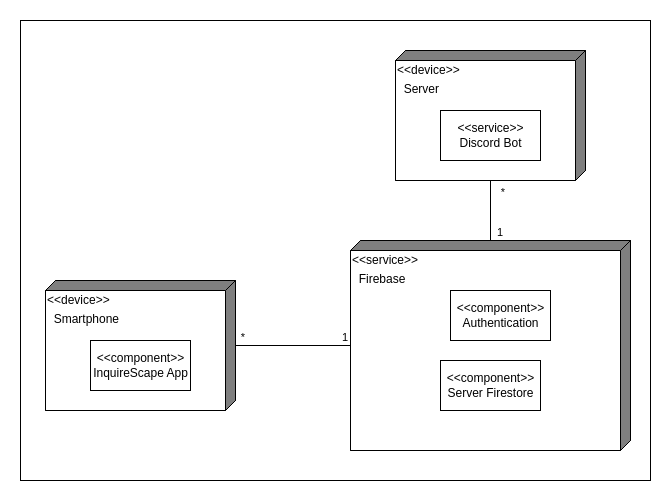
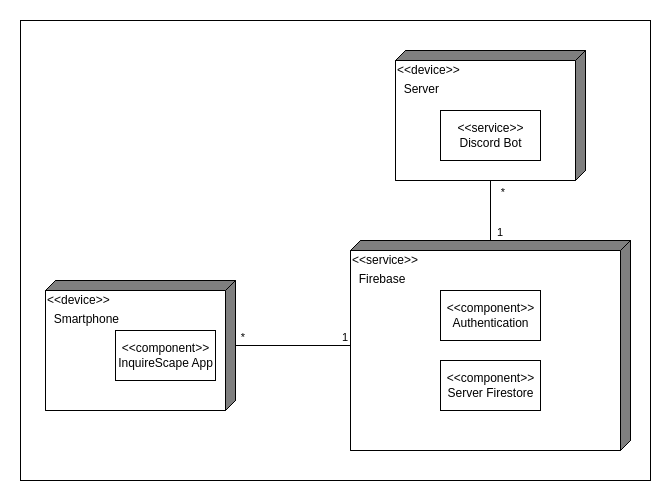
node "<<component>> Authentication": moved (501, 316) -> (491, 316)
node "<<component>> InquireScape App": moved (141, 366) -> (166, 356)
